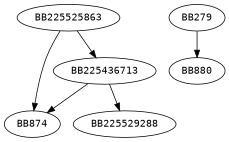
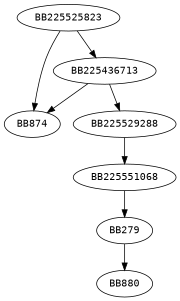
node "BB225525863": label "BB225525863" -> "BB225525823"
node "BB225551068": added
